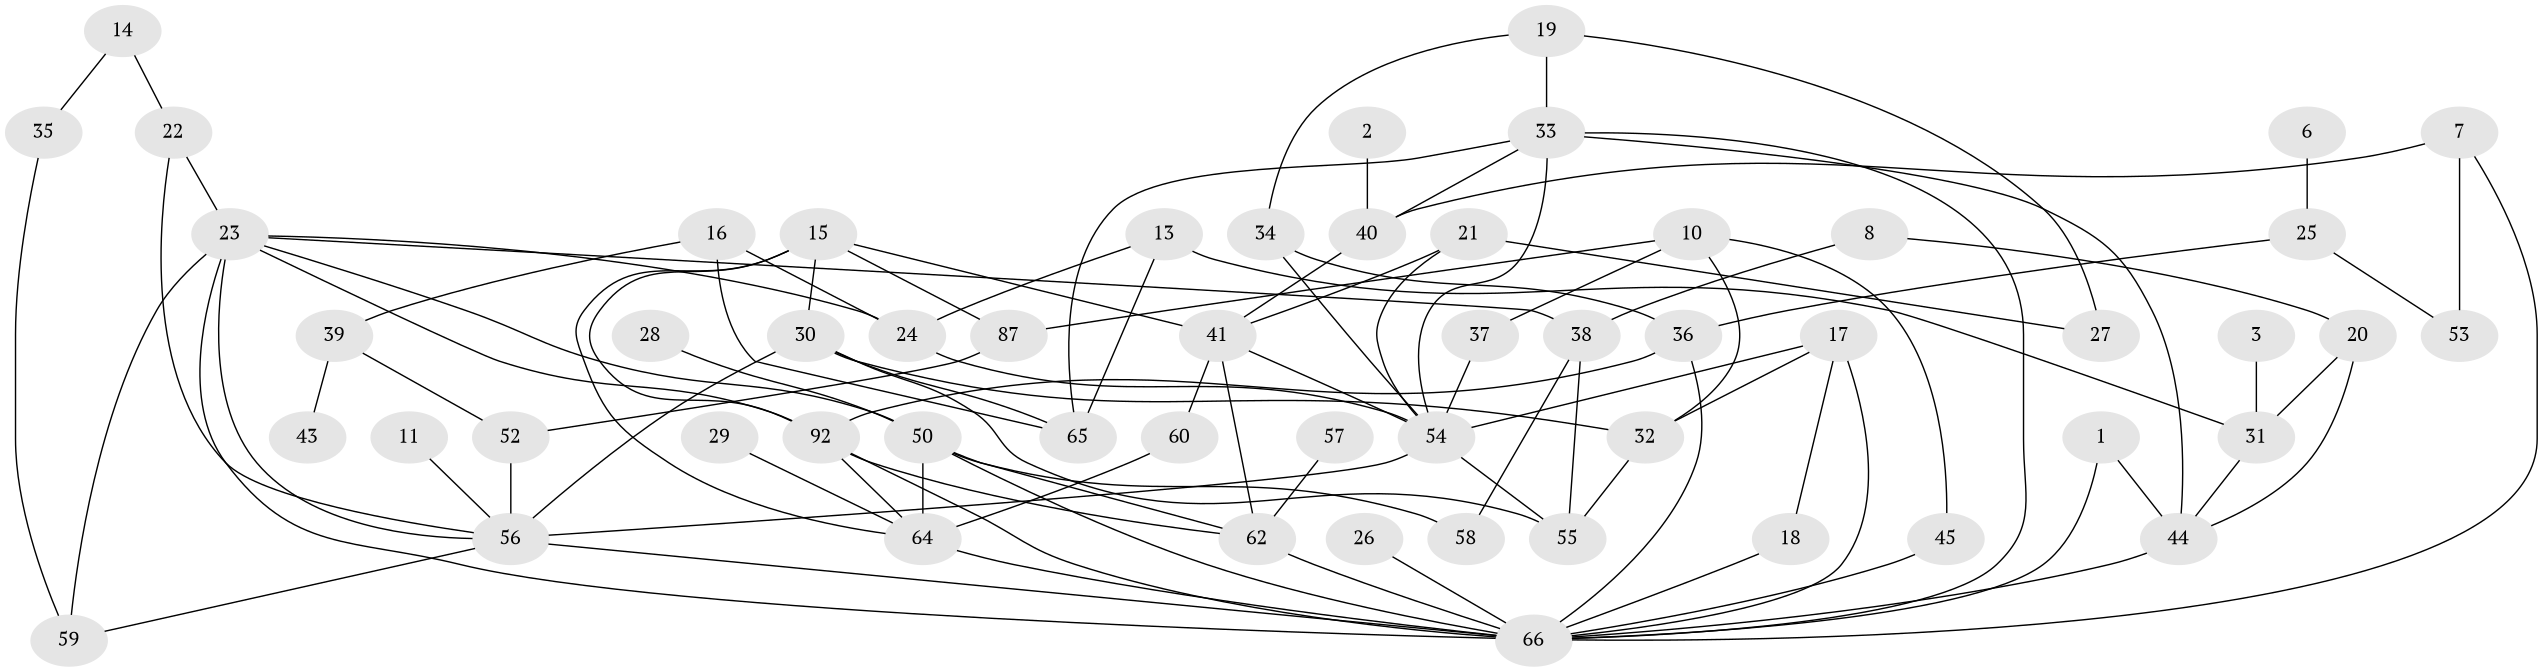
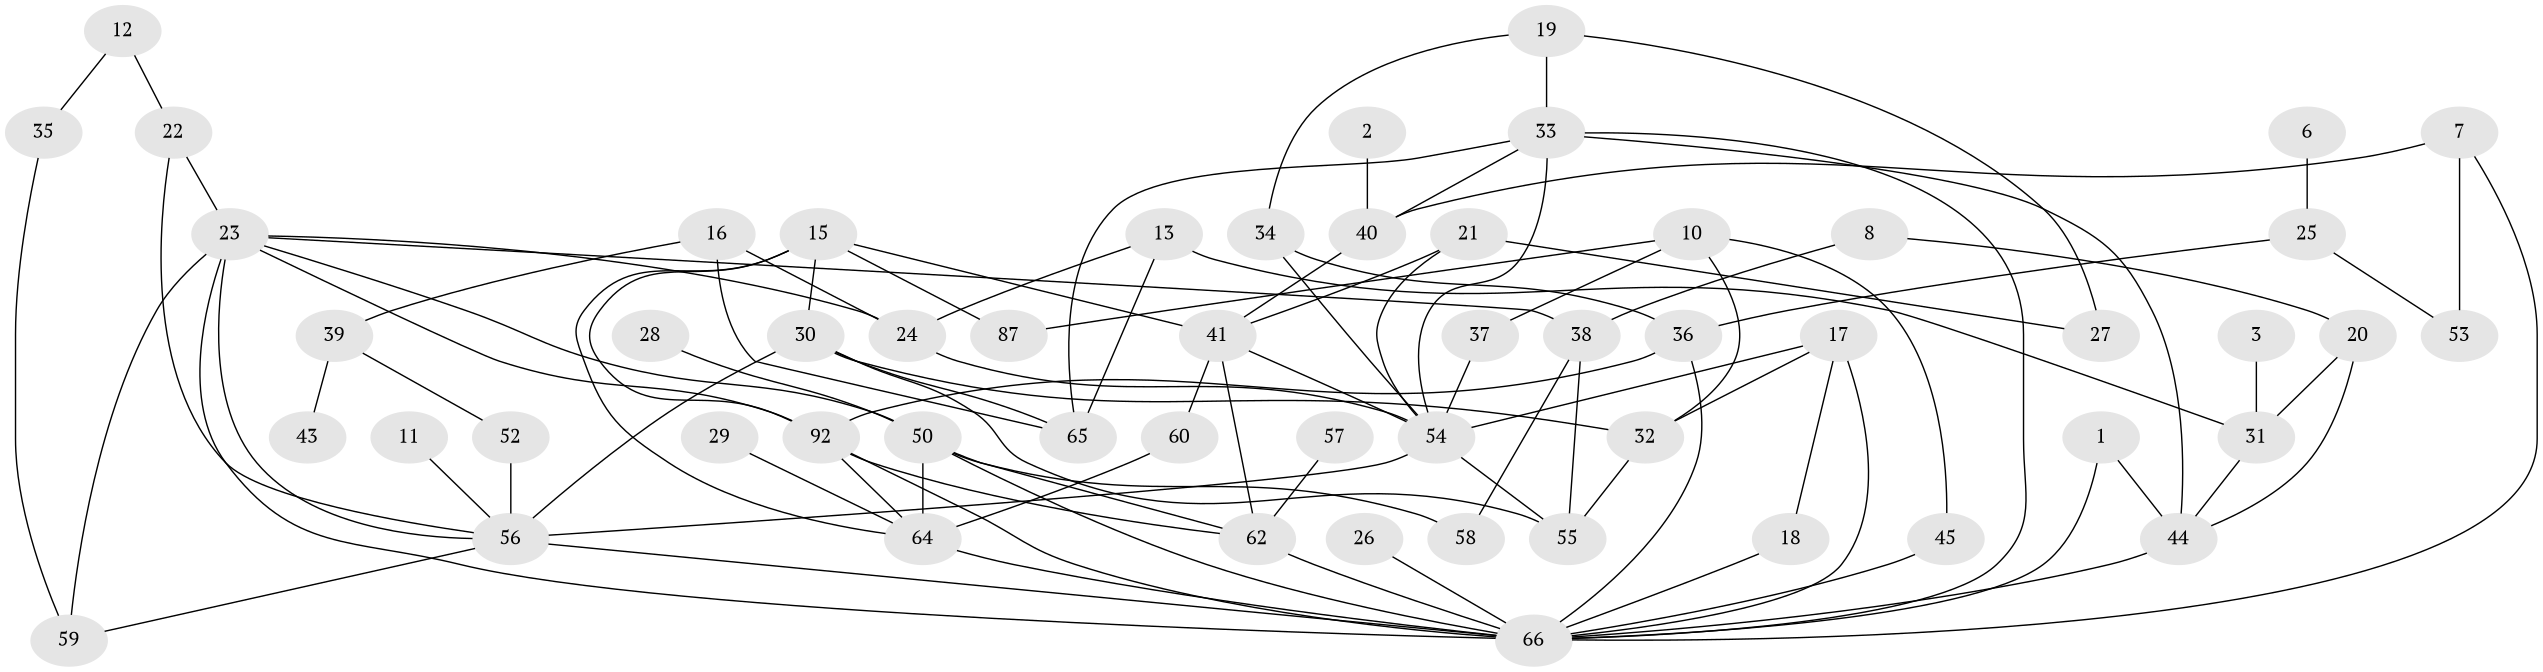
node "14": label "14" -> "12"
edge "87" -- "52": removed
